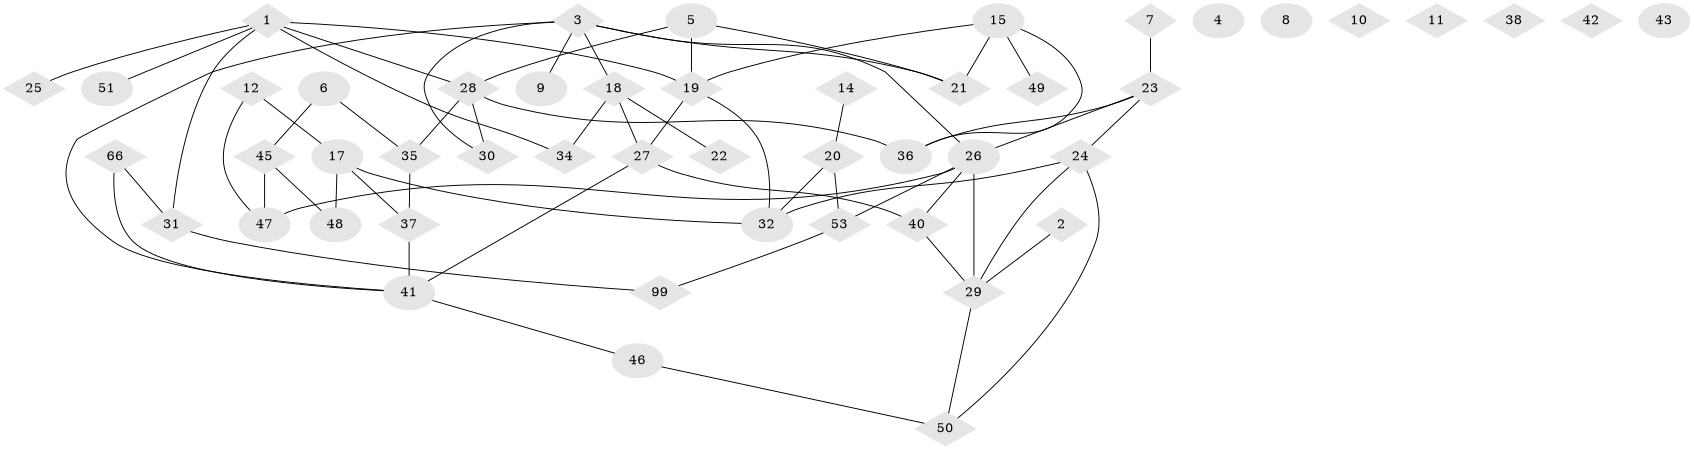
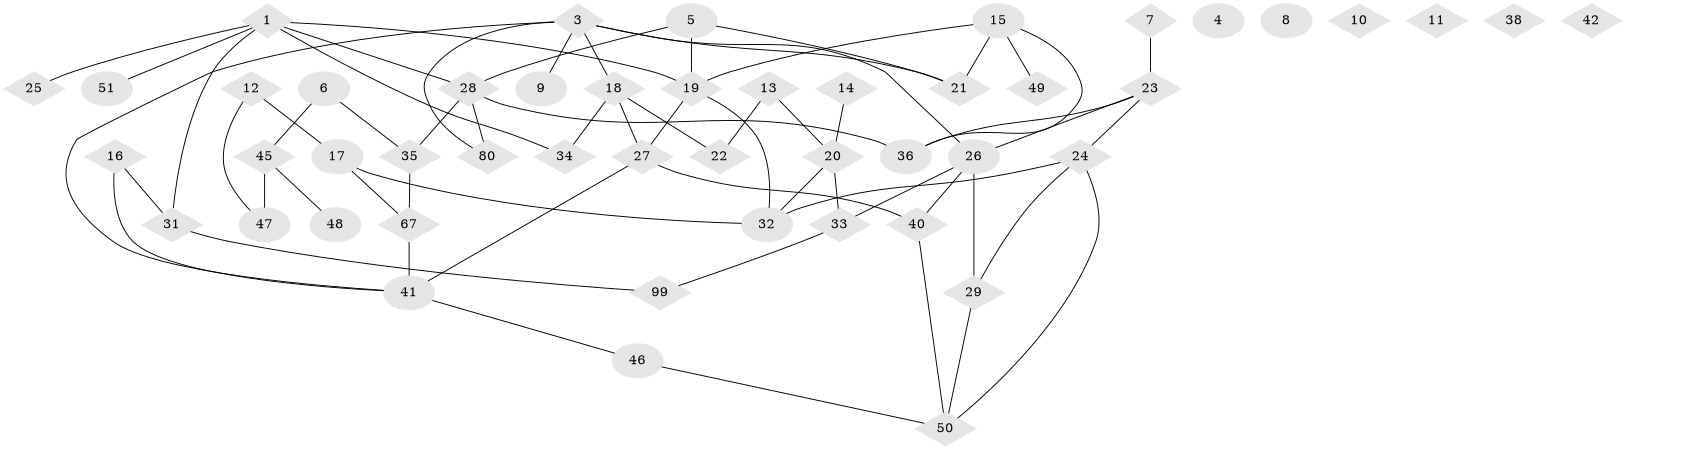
node "43": removed
node "13": added
node "66": label "66" -> "16"
node "30": label "30" -> "80"
edge "17" -- "48": removed
edge "26" -- "47": removed
node "37": label "37" -> "67"
node "53": label "53" -> "33"
node "2": removed
edge "40" -- "29": now "40" -- "50"
